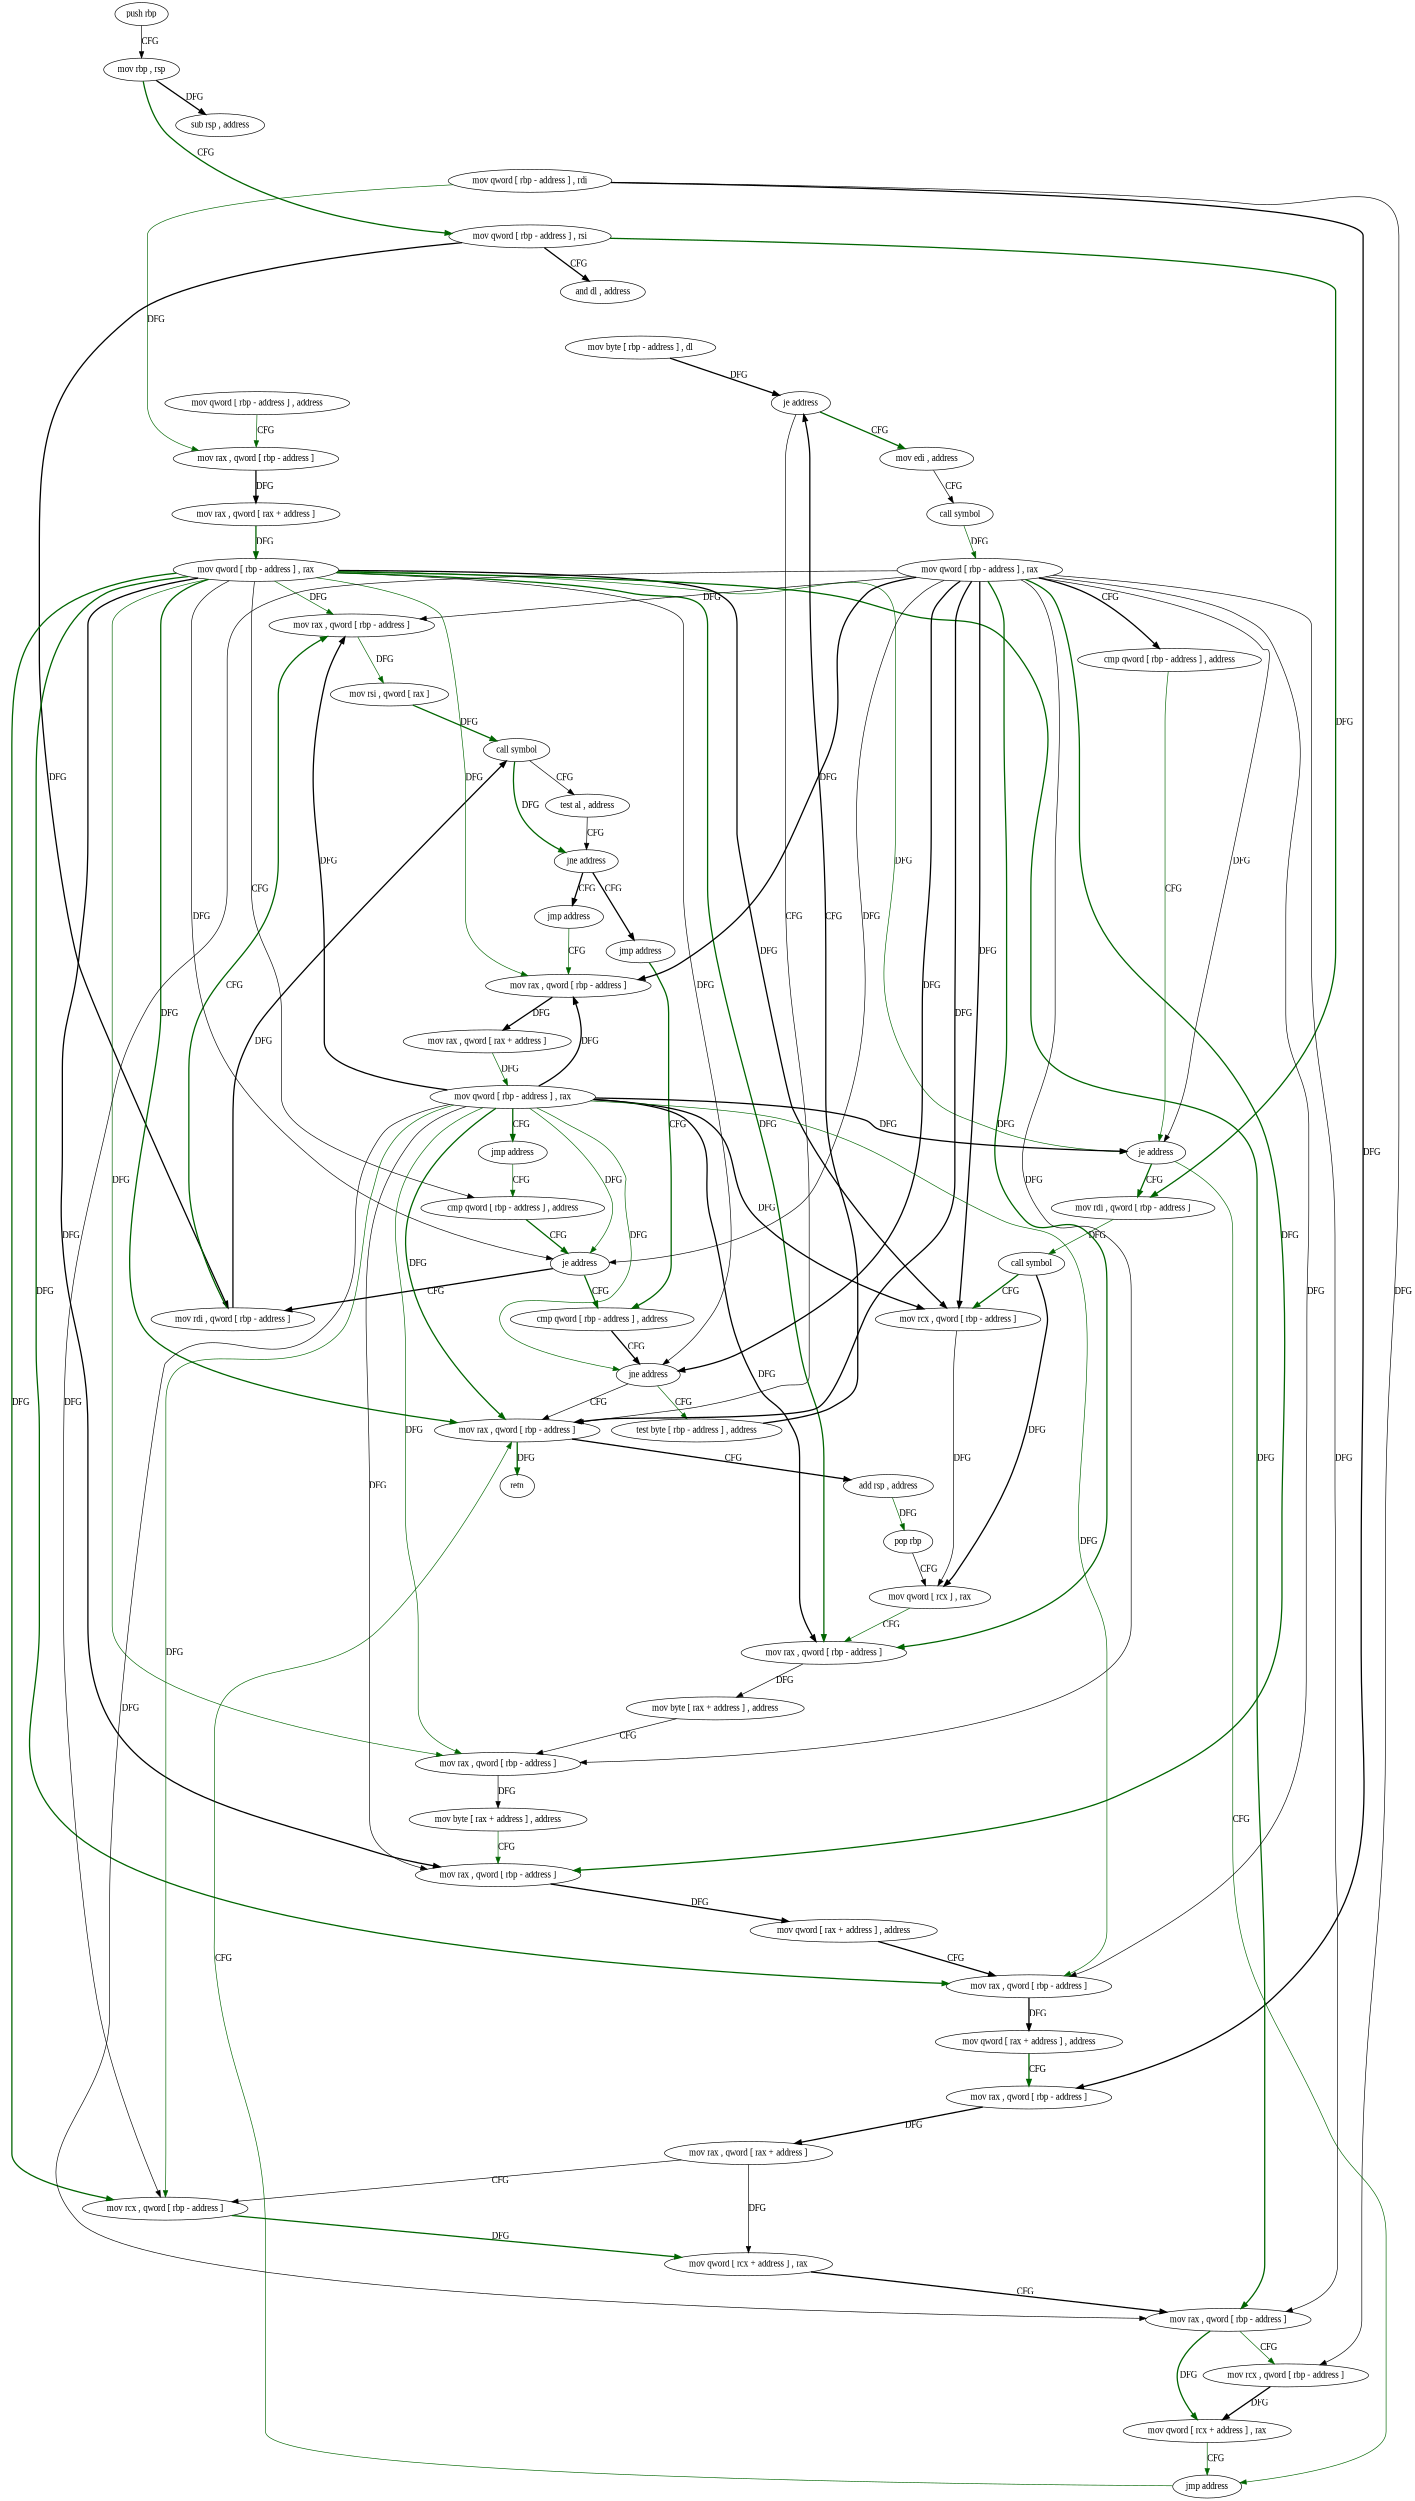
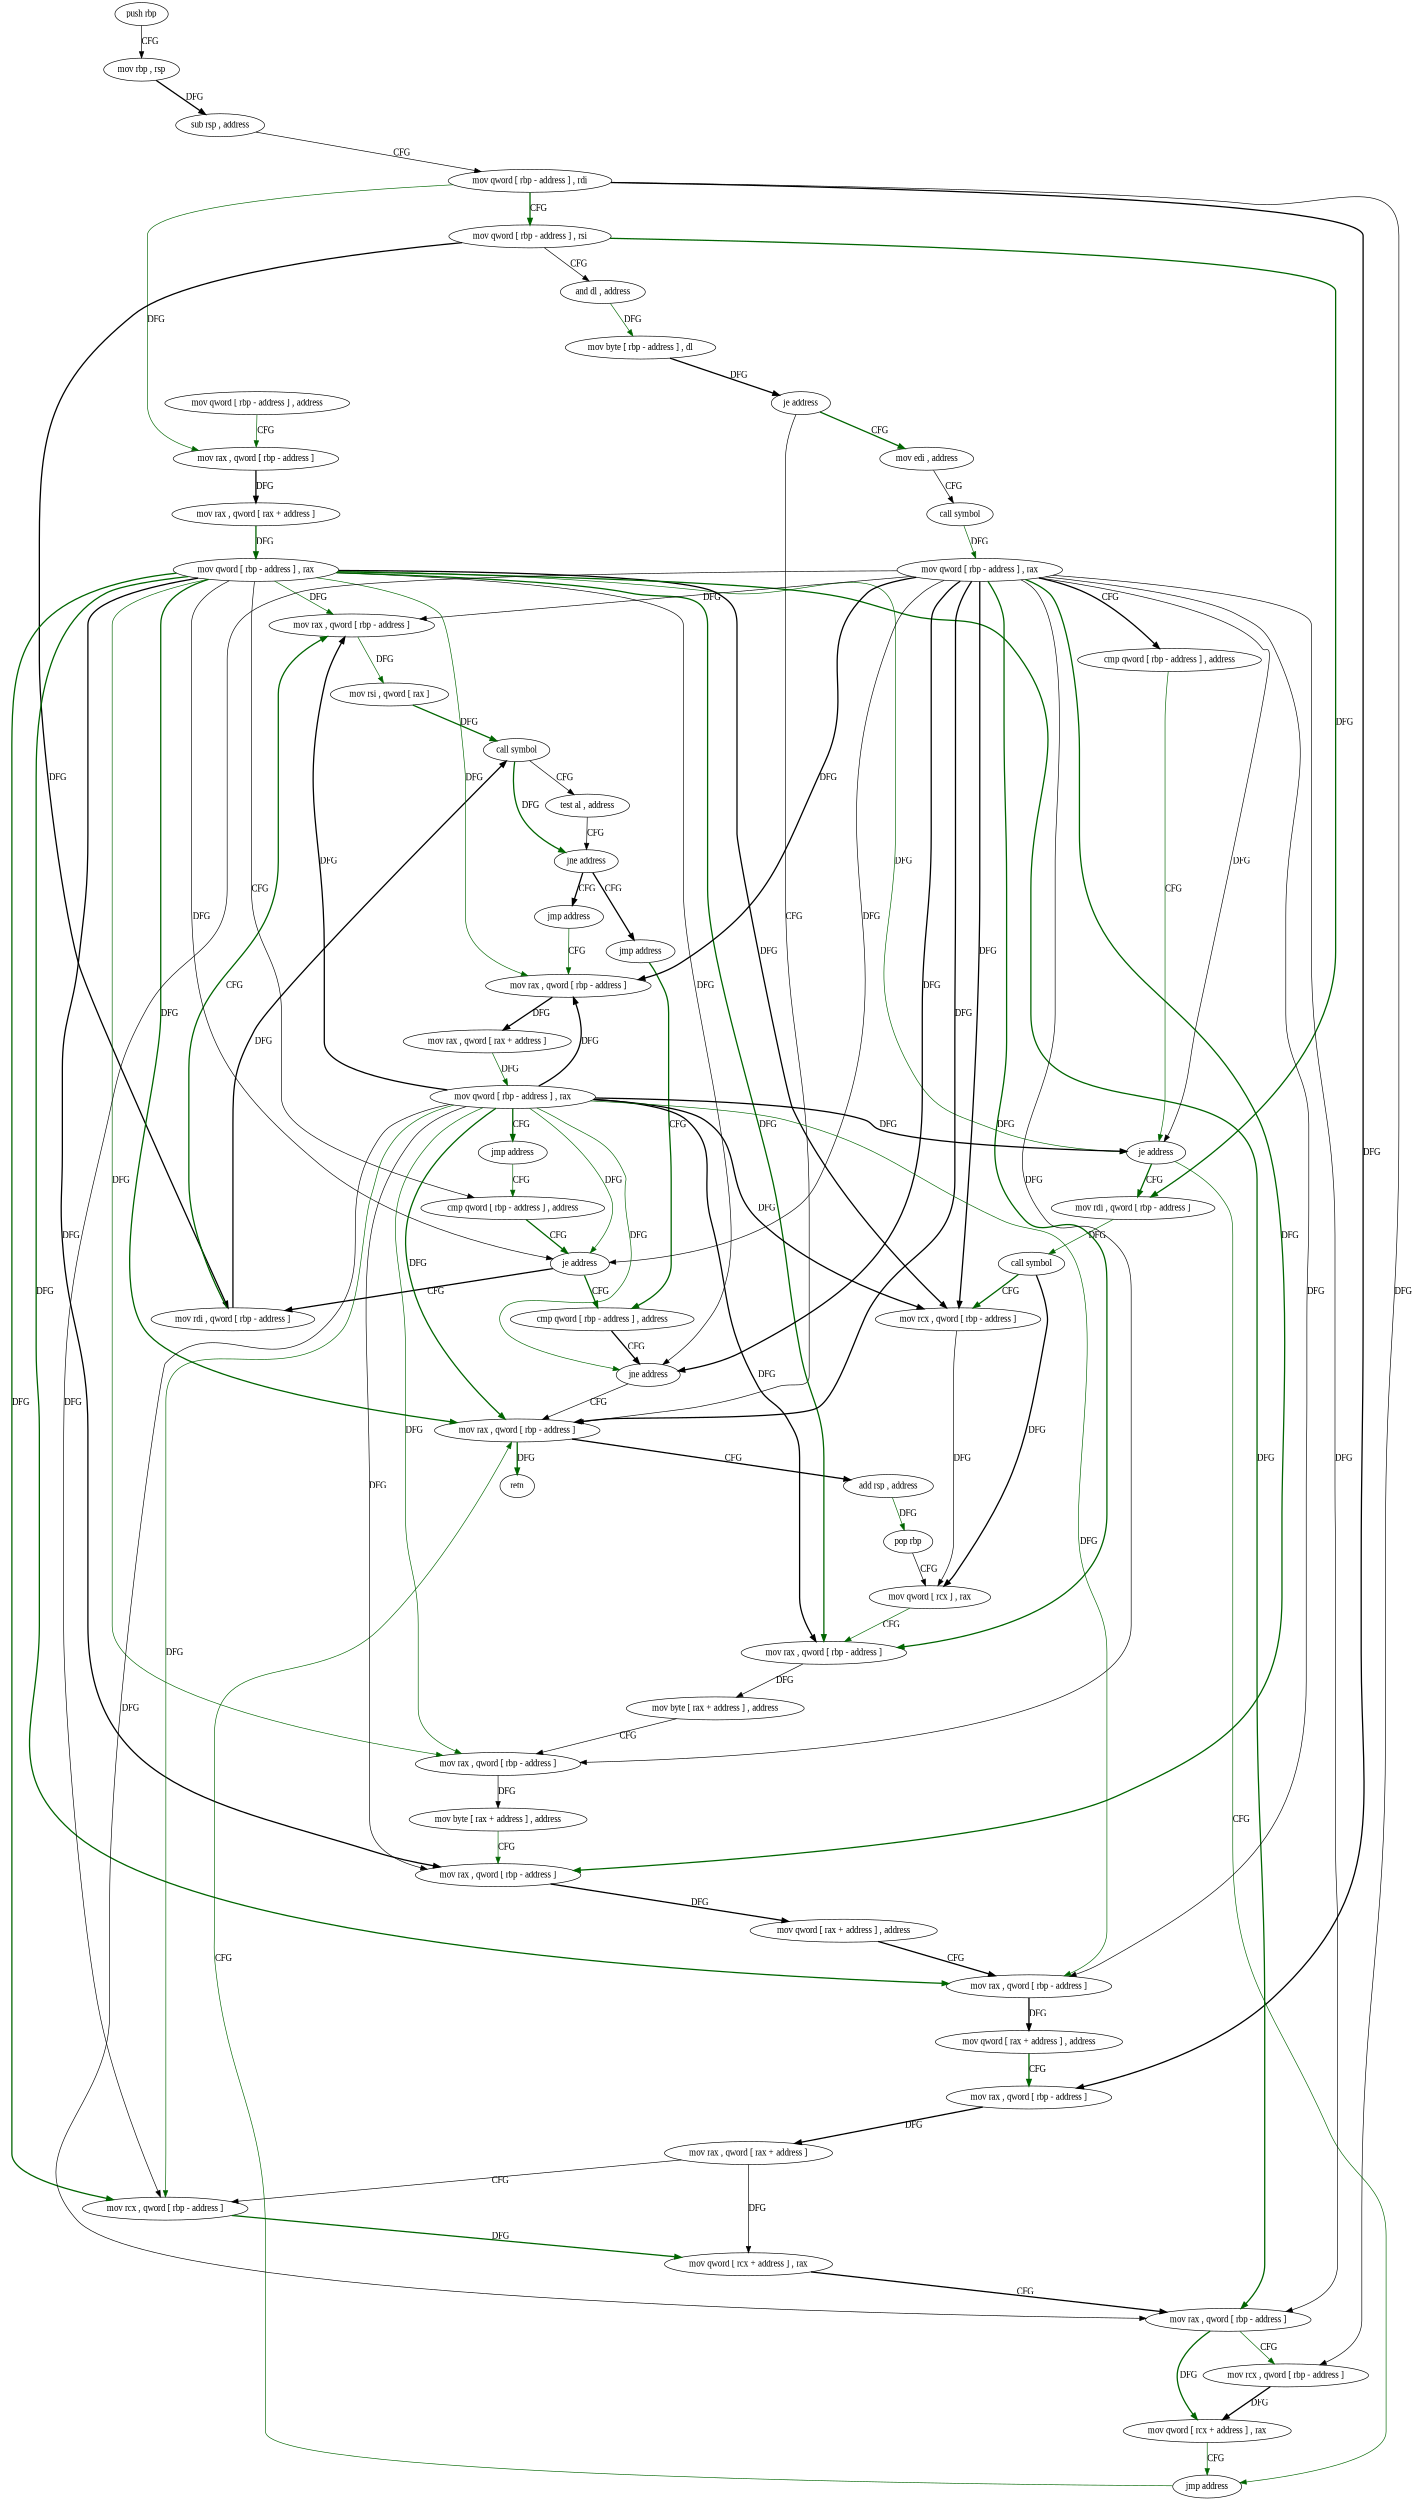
edge "sub rsp , address" -> "mov qword [ rbp - address ] , rdi": added, label "CFG"
edge "mov rbp , rsp" -> "mov qword [ rbp - address ] , rsi": now "mov qword [ rbp - address ] , rdi" -> "mov qword [ rbp - address ] , rsi"
edge "mov qword [ rbp - address ] , rsi" -> "and dl , address": style bold -> solid
edge "and dl , address" -> "mov byte [ rbp - address ] , dl": added, label "DFG"
node "test byte [ rbp - address ] , address": removed
